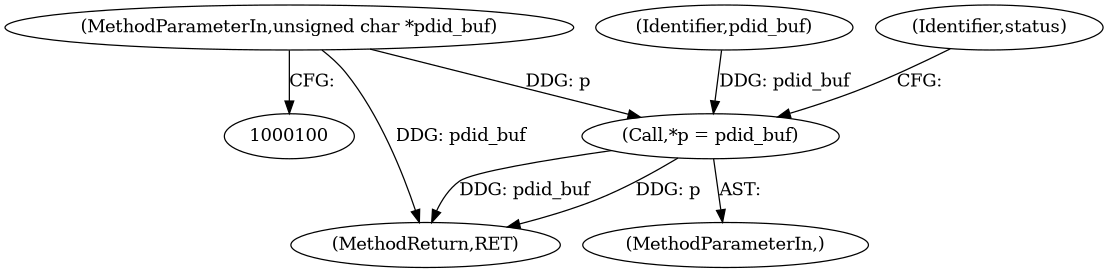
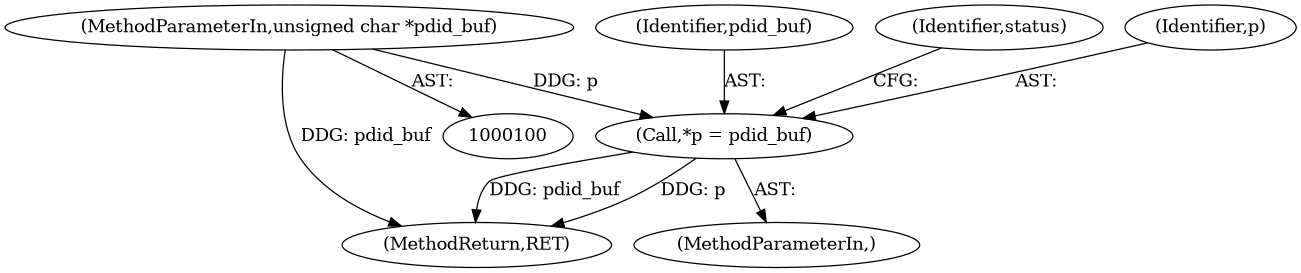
node "(Identifier,p)": added
edge "(MethodParameterIn,unsigned char *pdid_buf)" -> "1000100": label "CFG: " -> "AST: "
edge "(Identifier,pdid_buf)" -> "(Call,*p = pdid_buf)": label "DDG: pdid_buf" -> "AST: "
